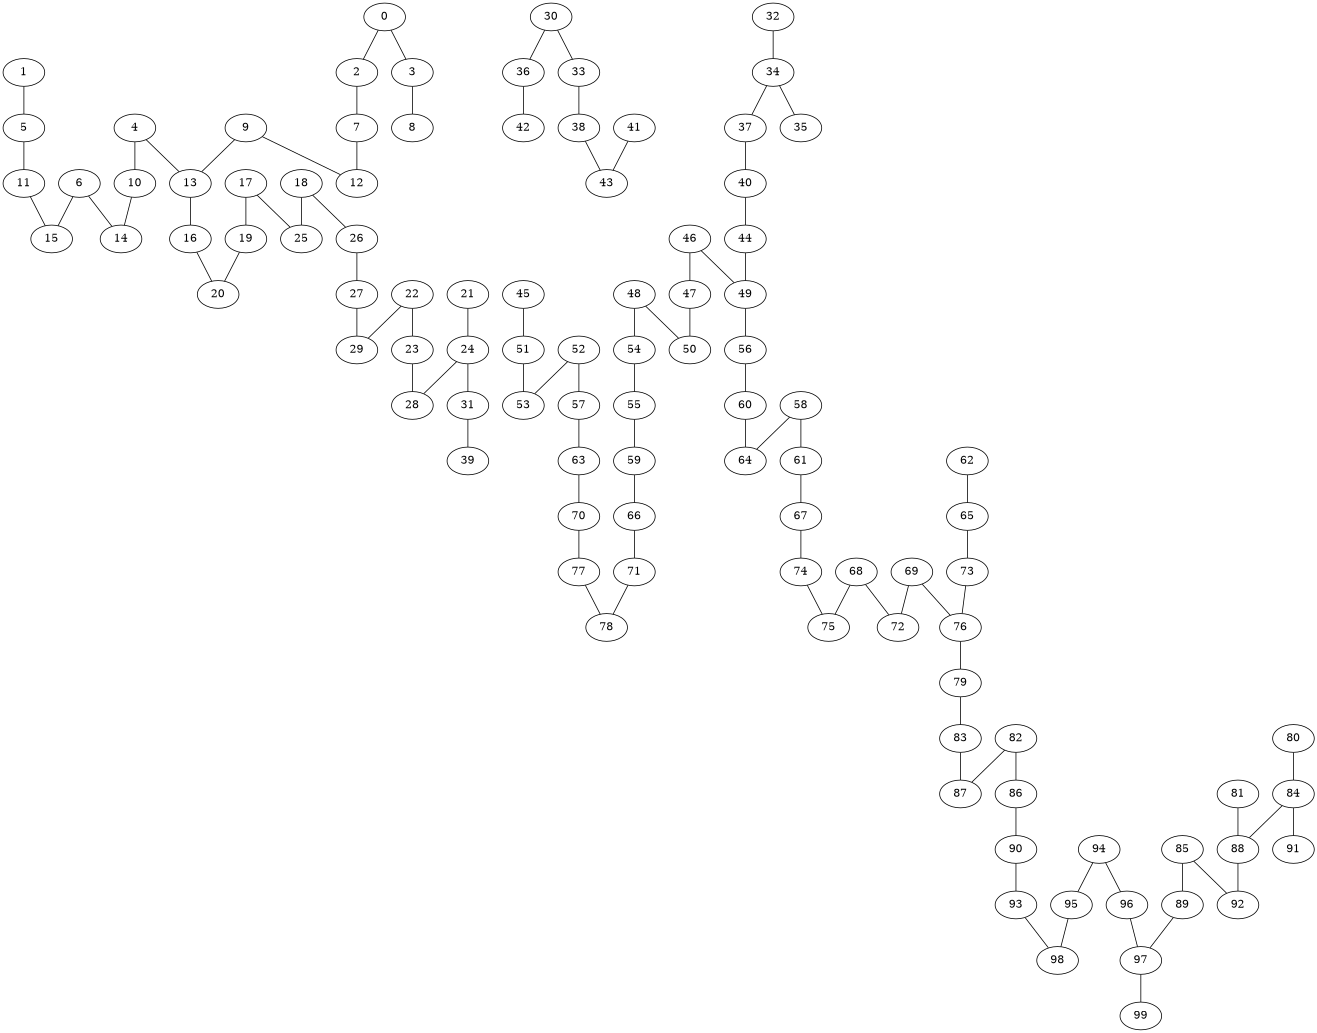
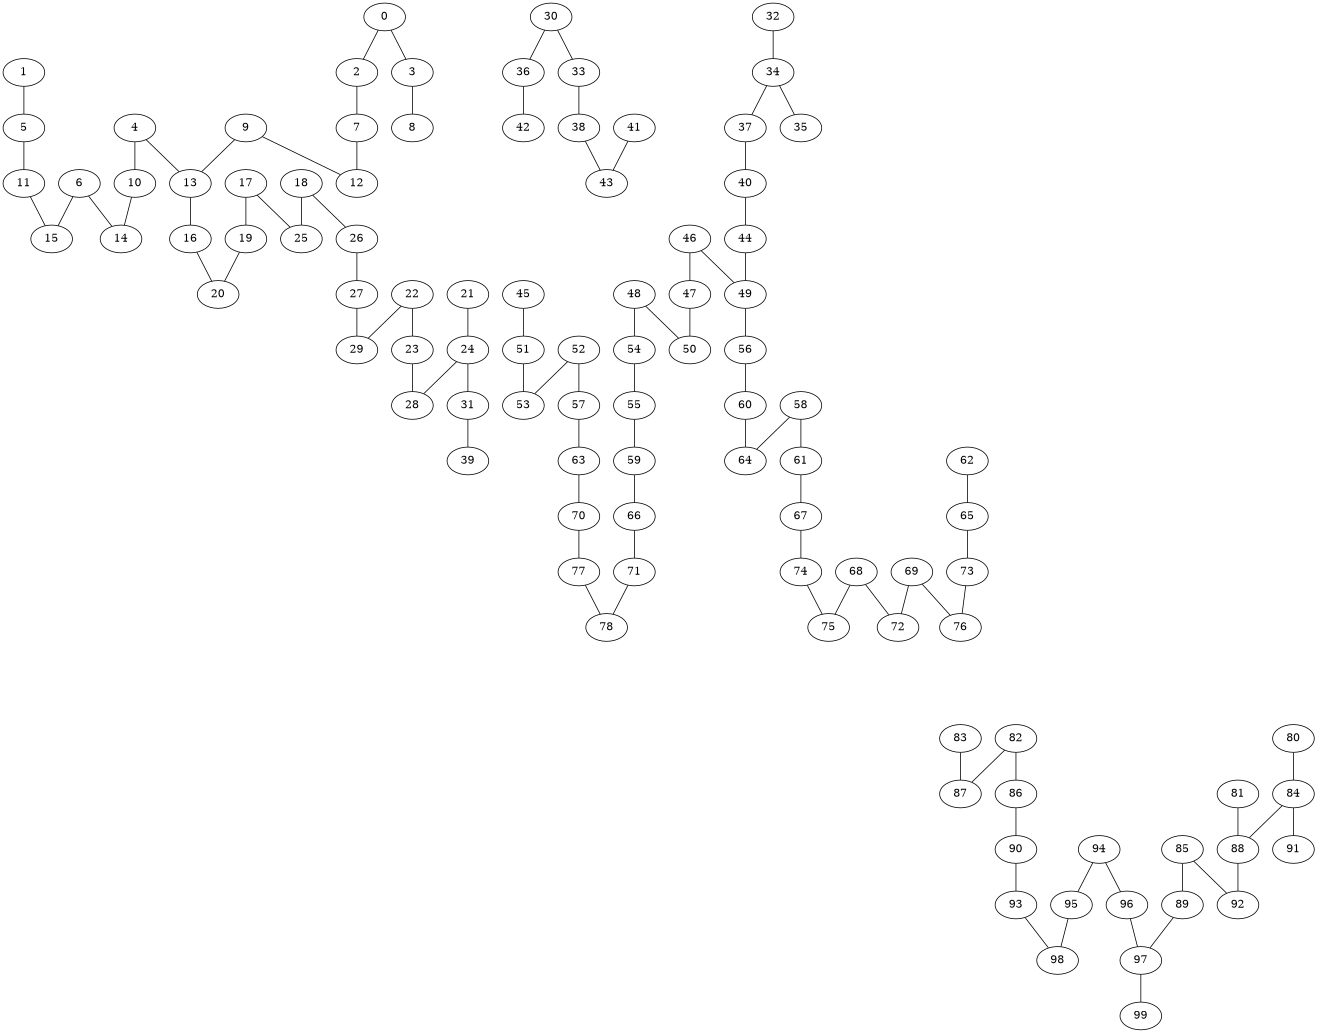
node "79": removed
